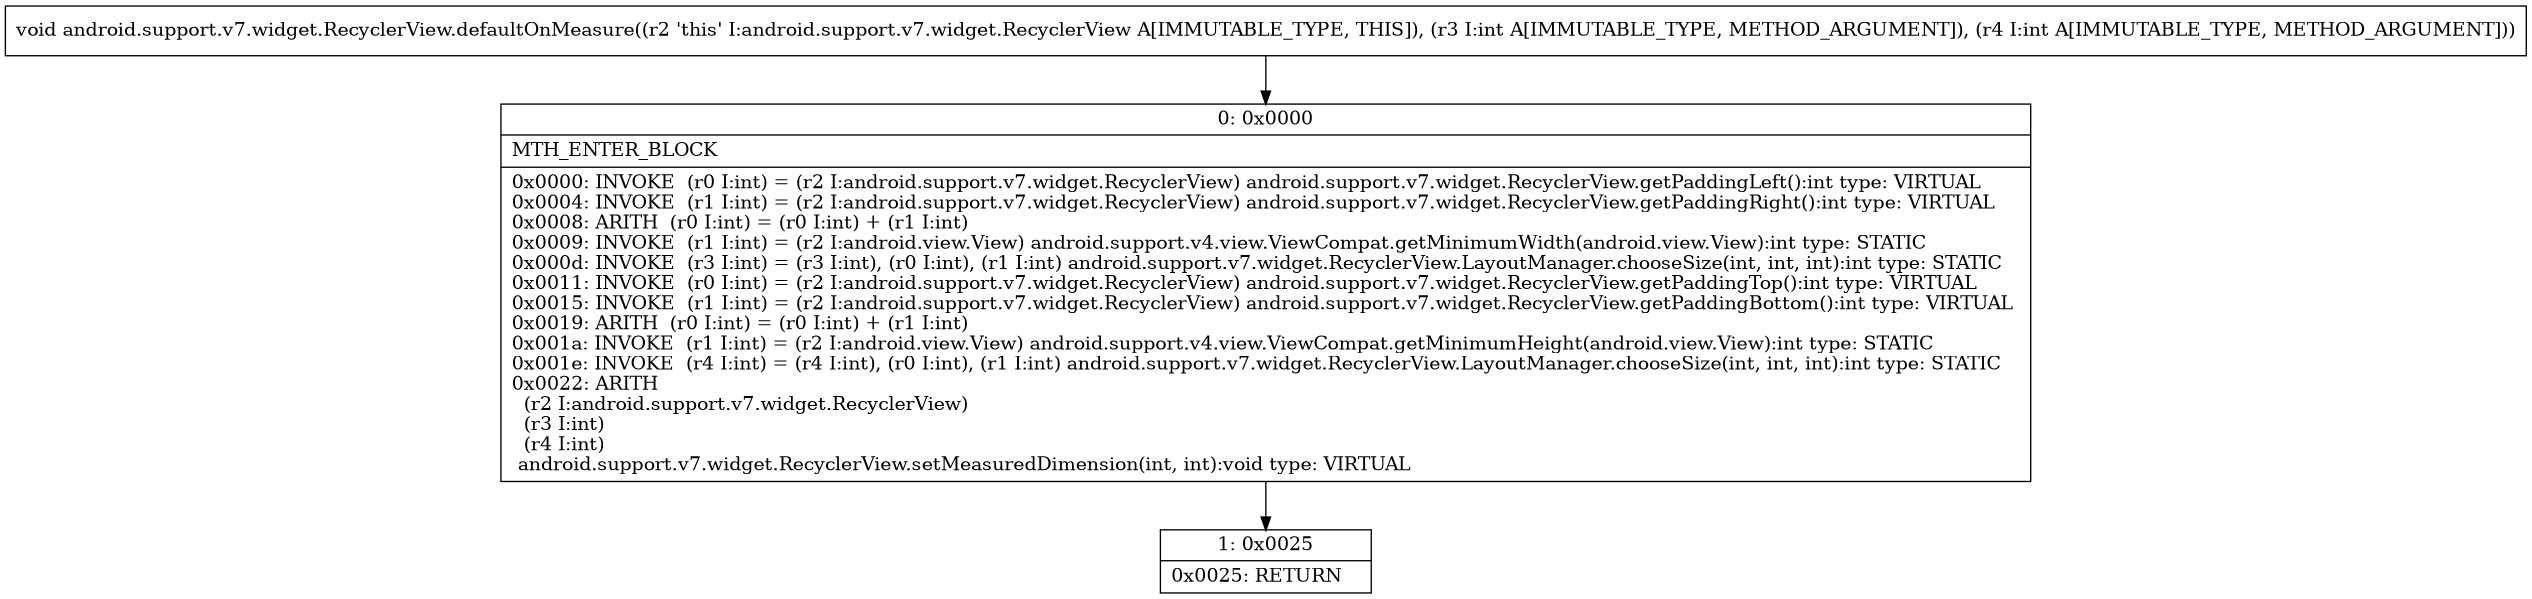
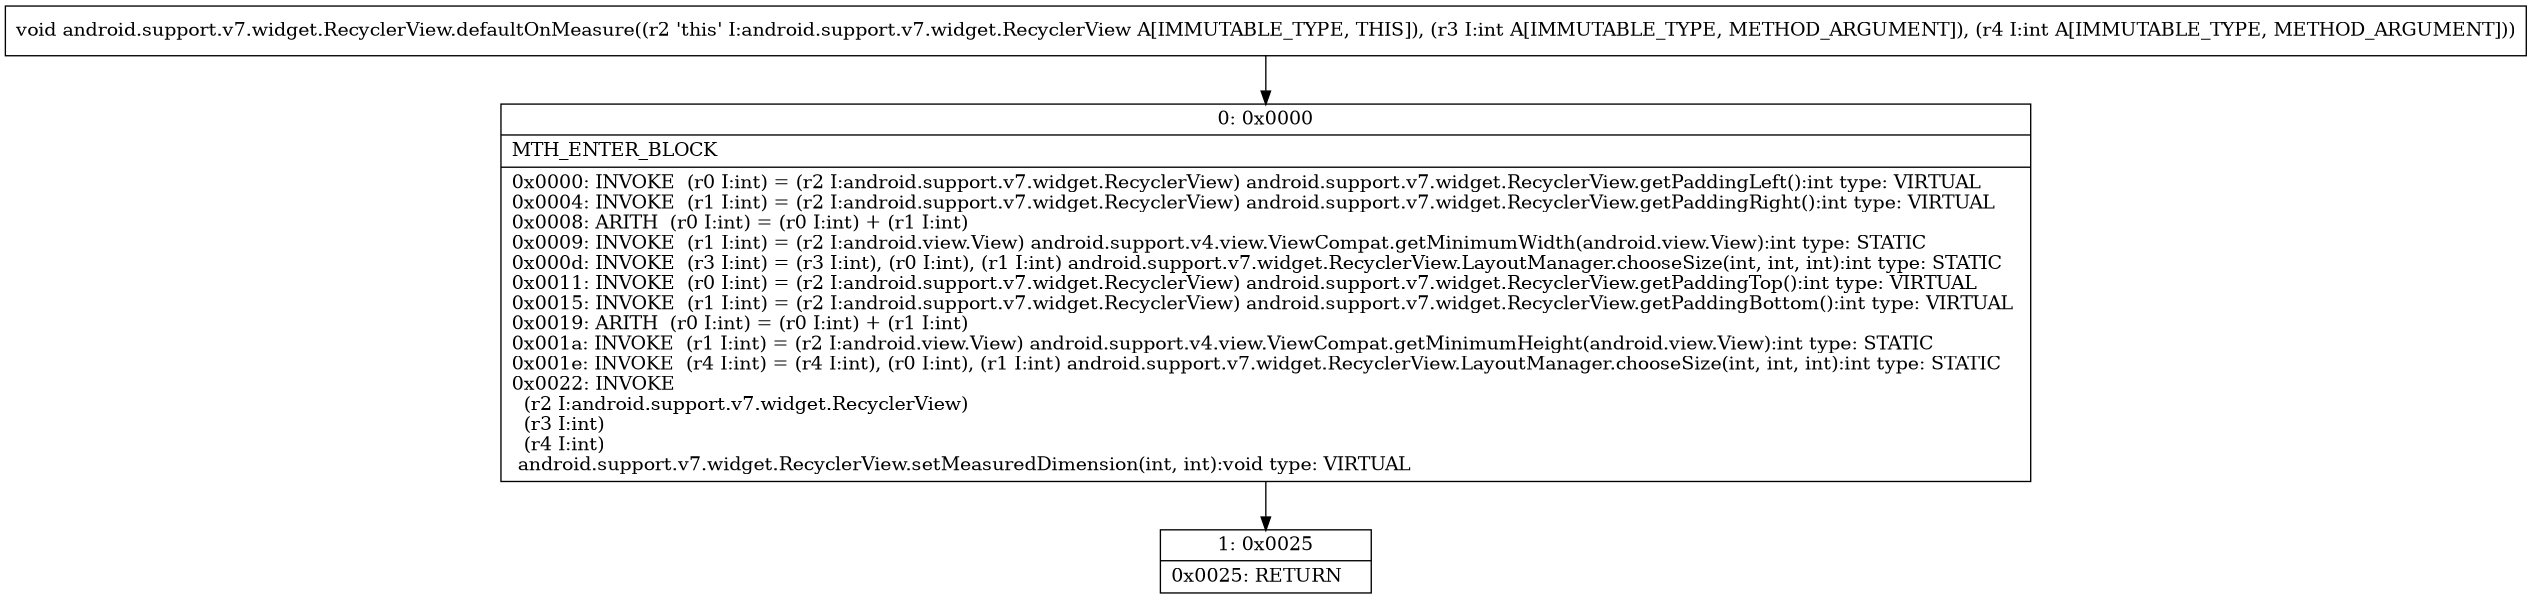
node "0: 0x0000": text "0x0022: ARITH" -> "0x0022: INVOKE"
